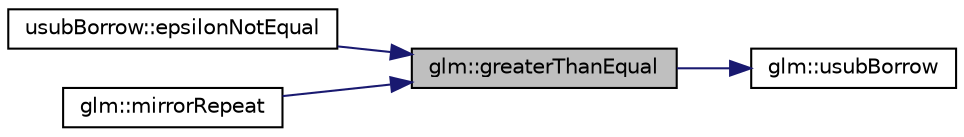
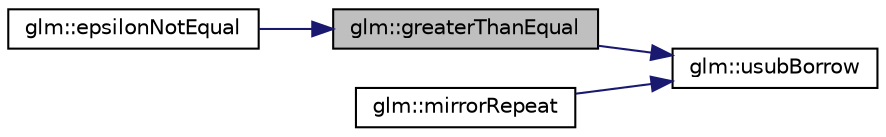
node "usubBorrow::epsilonNotEqual": label "usubBorrow::epsilonNotEqual" -> "glm::epsilonNotEqual"
edge "glm::mirrorRepeat" -> "glm::greaterThanEqual": now "glm::mirrorRepeat" -> "glm::usubBorrow"
